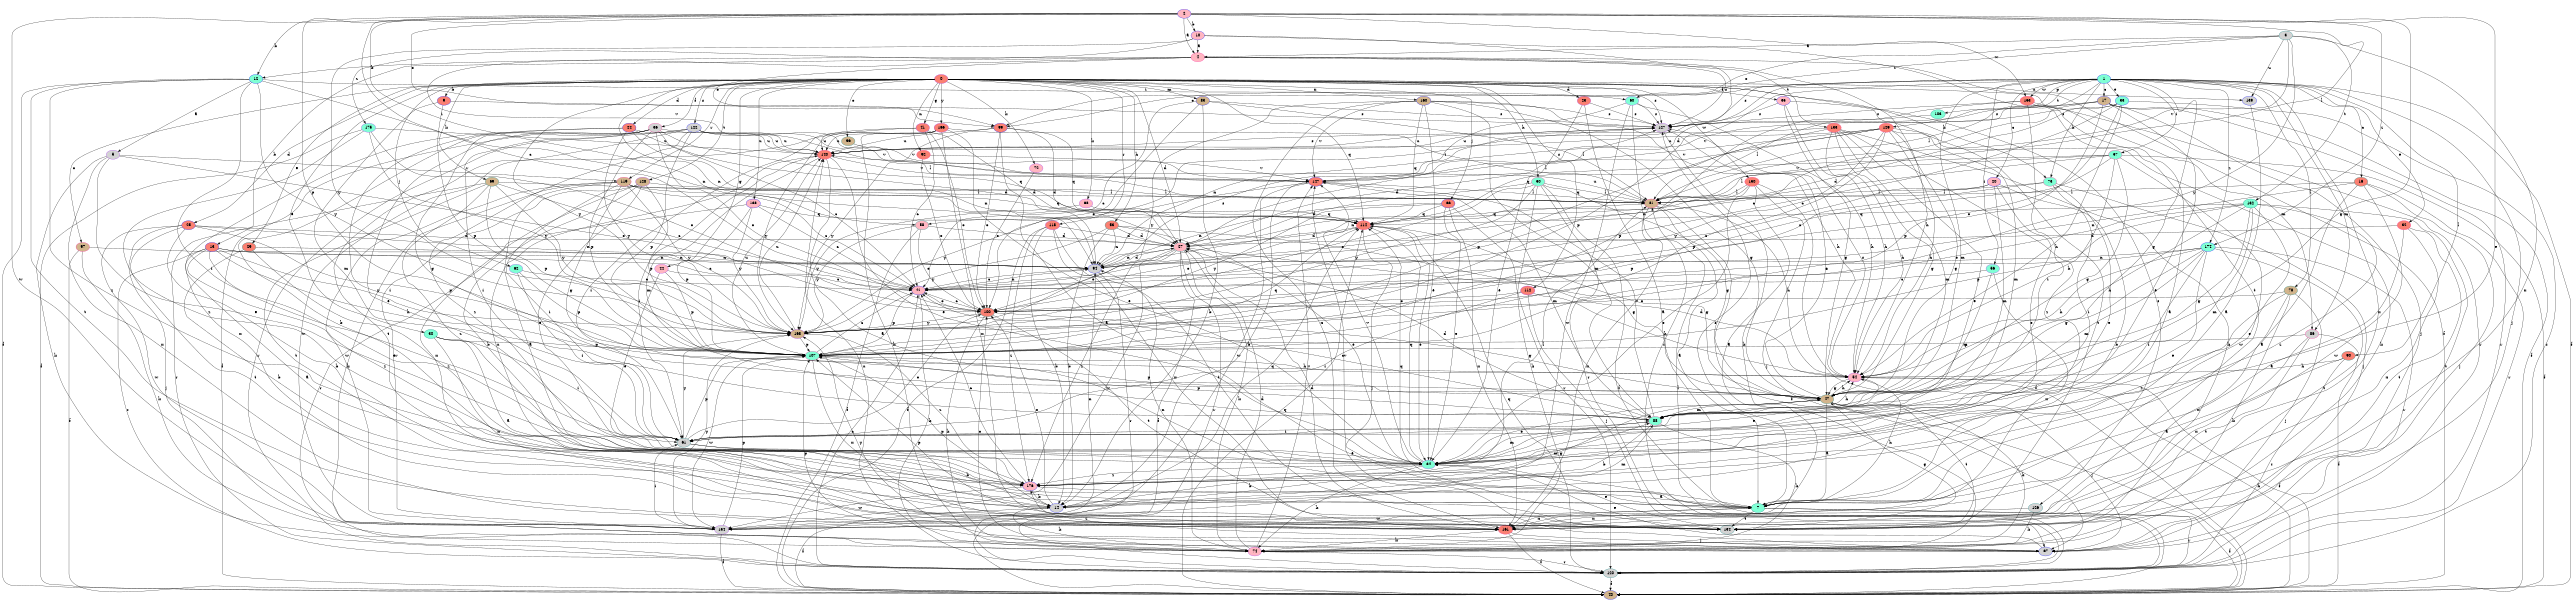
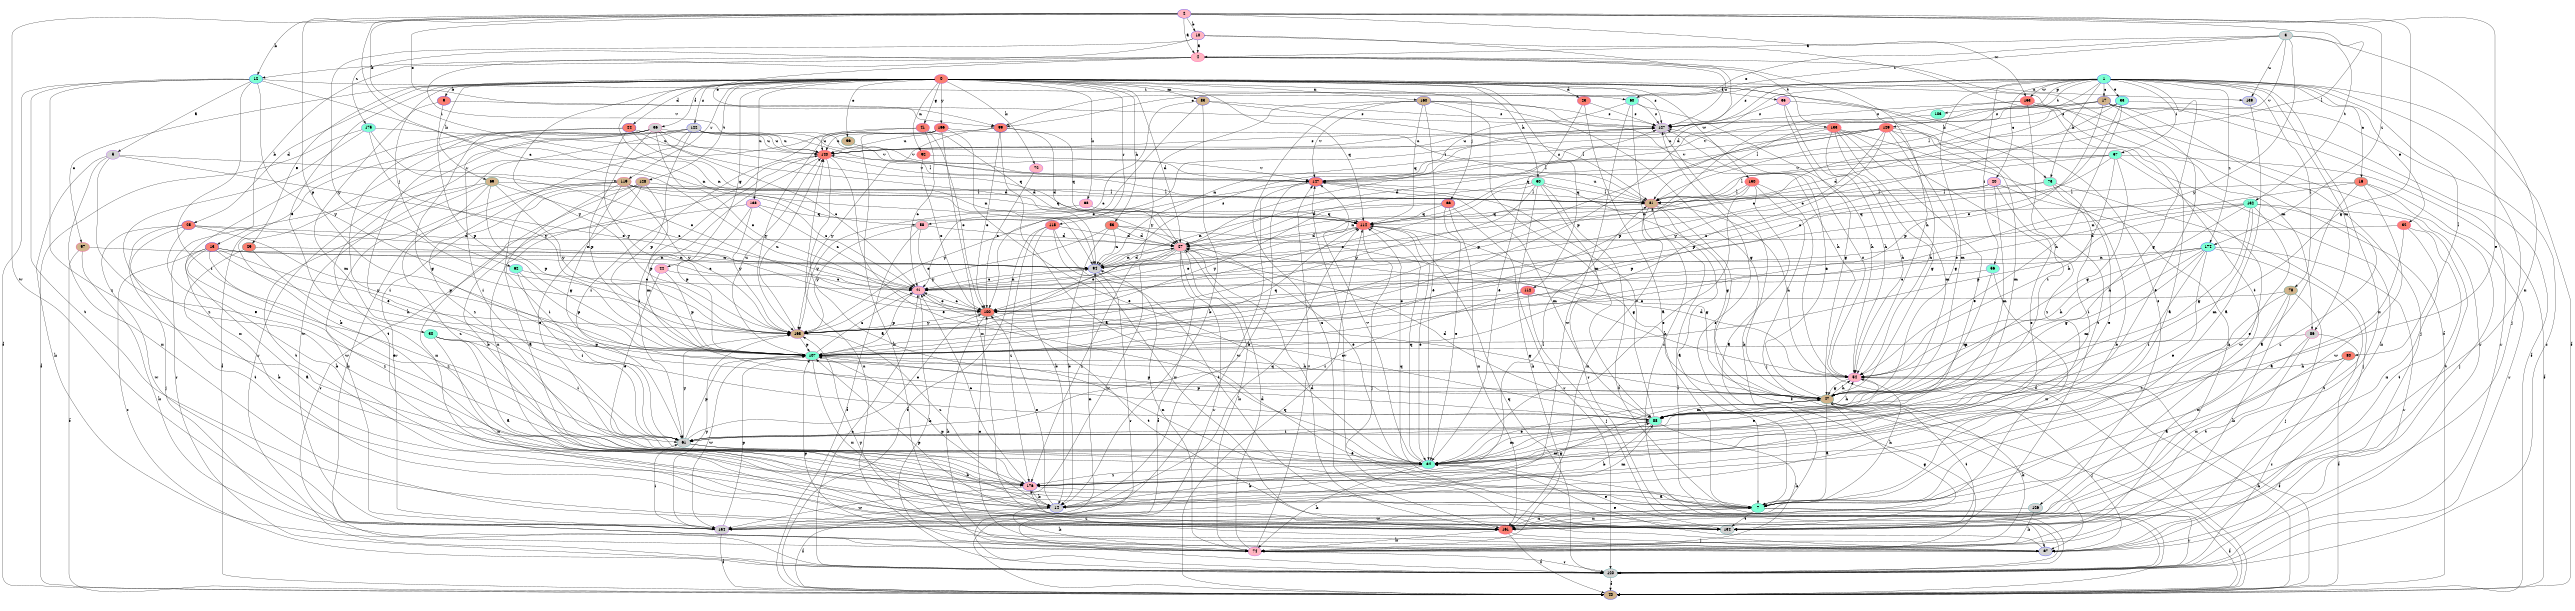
edge "3" -> "81": now "3" -> "147"
node "90": label "90" -> "80"
